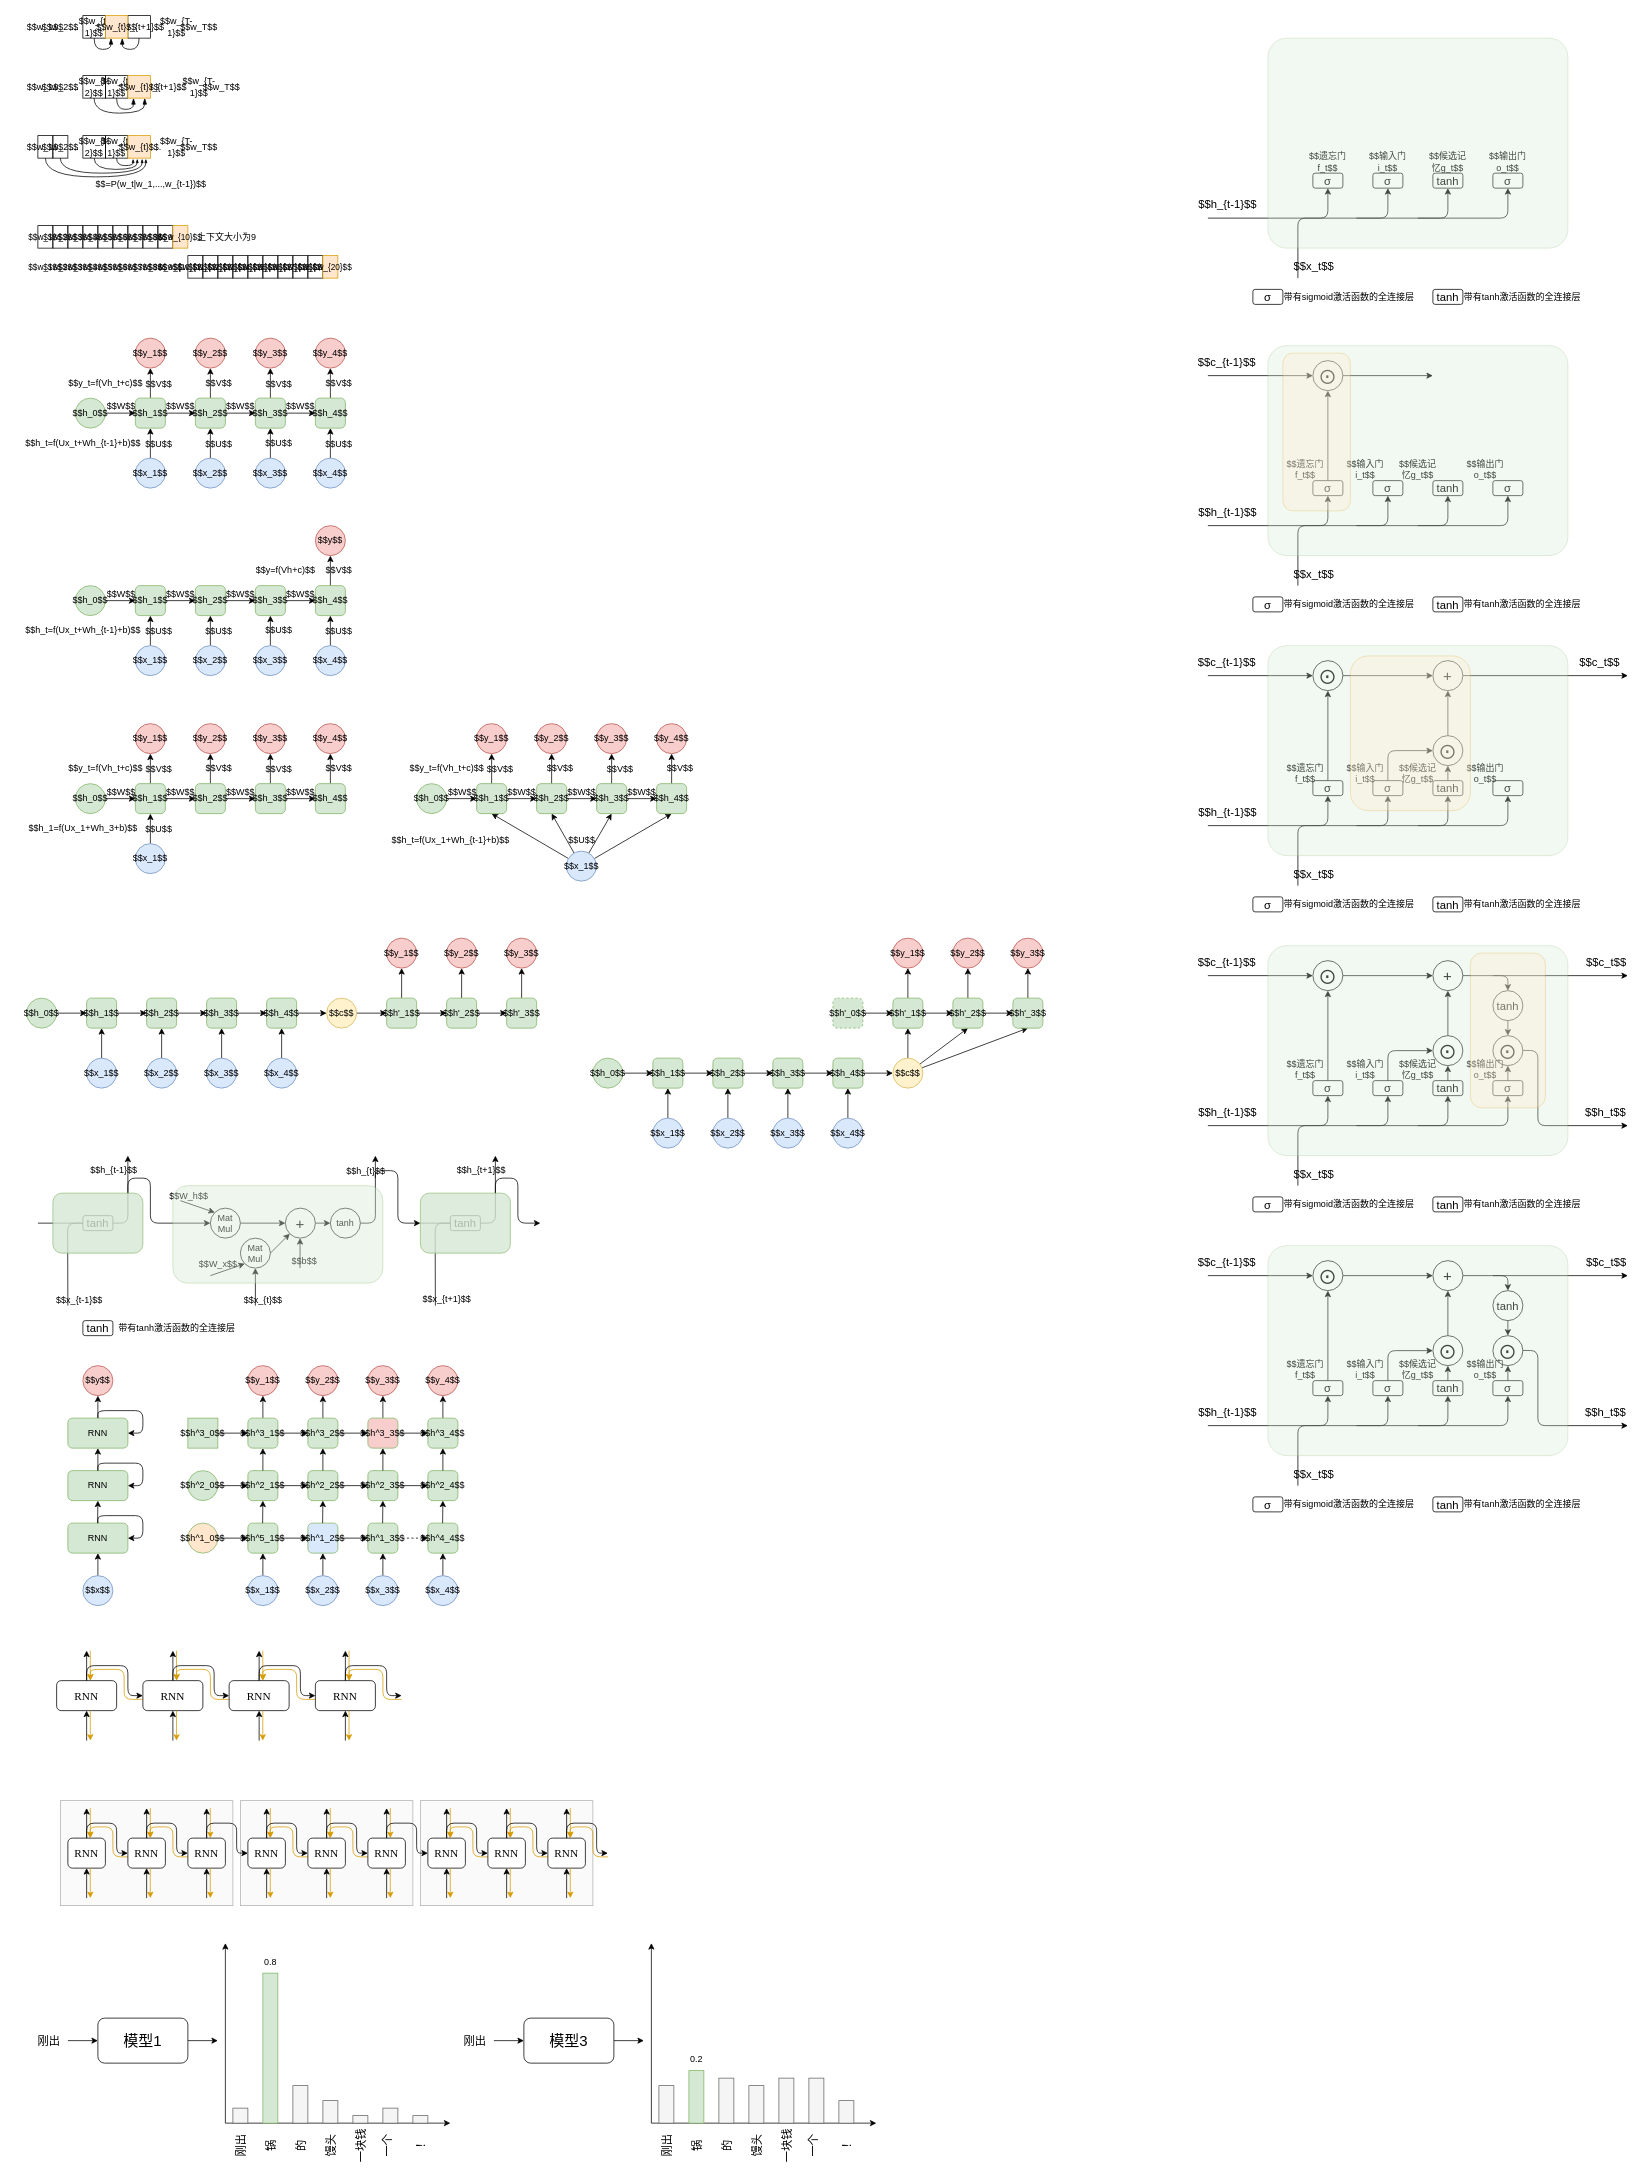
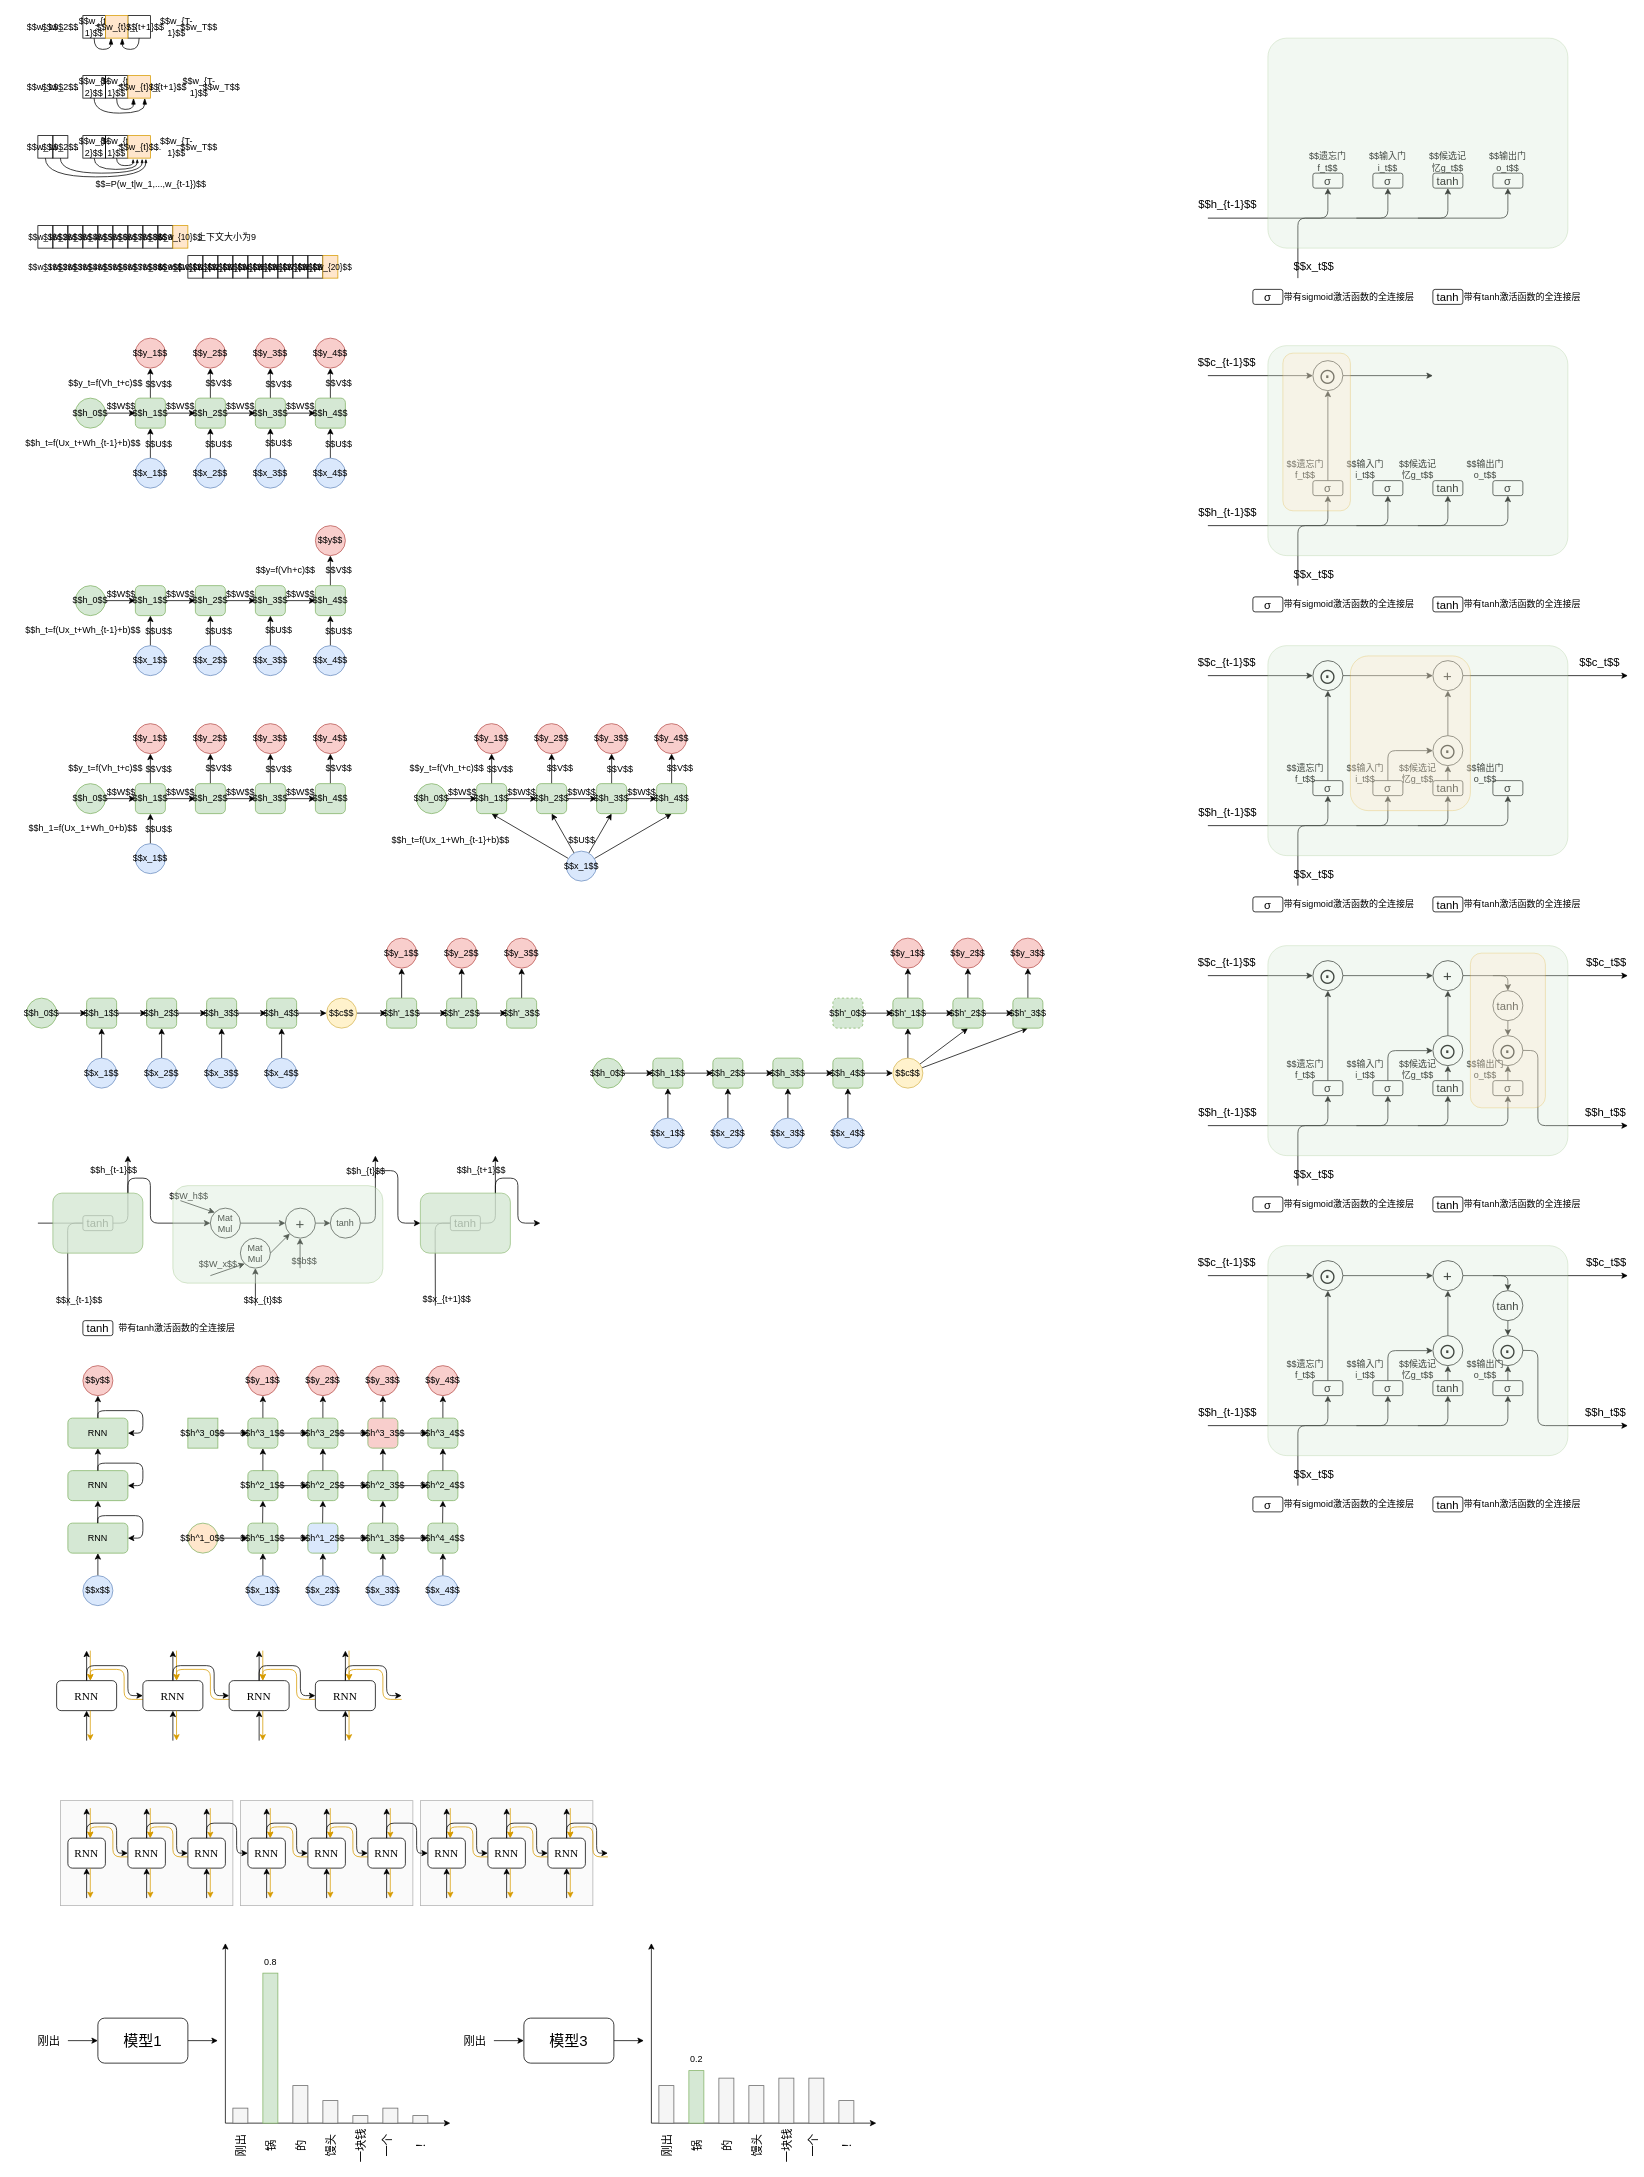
node "$$h_1=f(Ux_1+Wh_3+b)$$": label "$$h_1=f(Ux_1+Wh_3+b)$$" -> "$$h_1=f(Ux_1+Wh_0+b)$$"
node "$$h^2_0$$": removed
edge "$$h^2_0$$" -> "$$h^2_1$$": removed
edge "$$h^1_3$$" -> "$$h^4_4$$": style dashed -> solid
